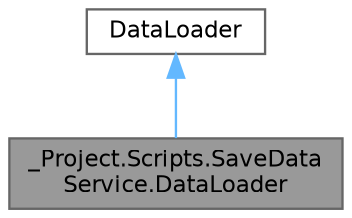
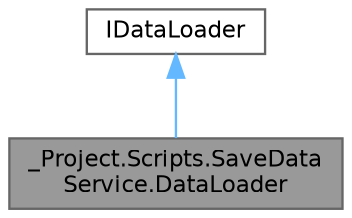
node "DataLoader": label "DataLoader" -> "IDataLoader"
